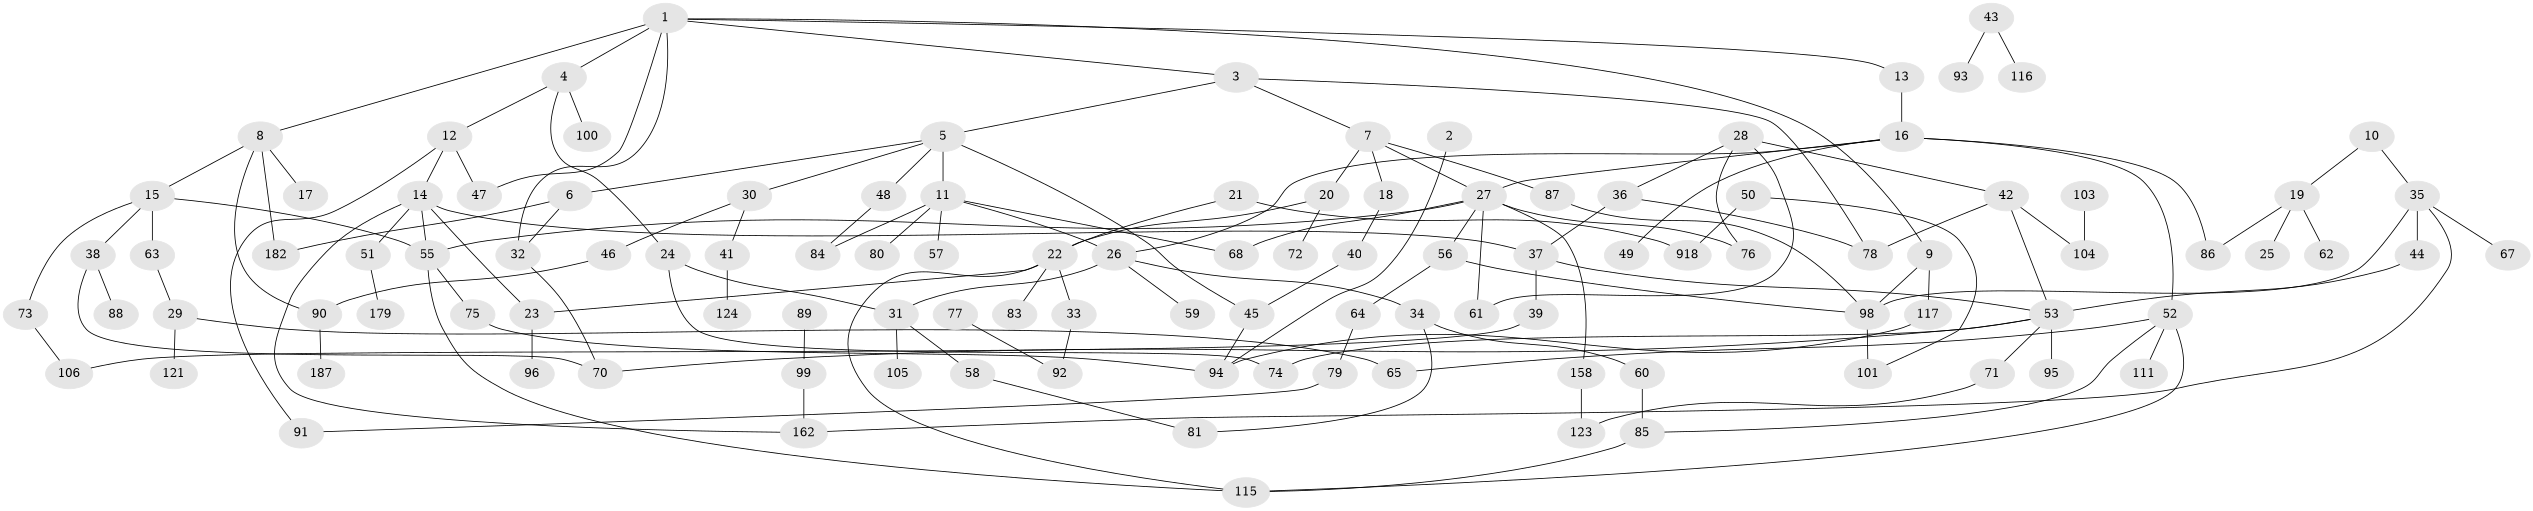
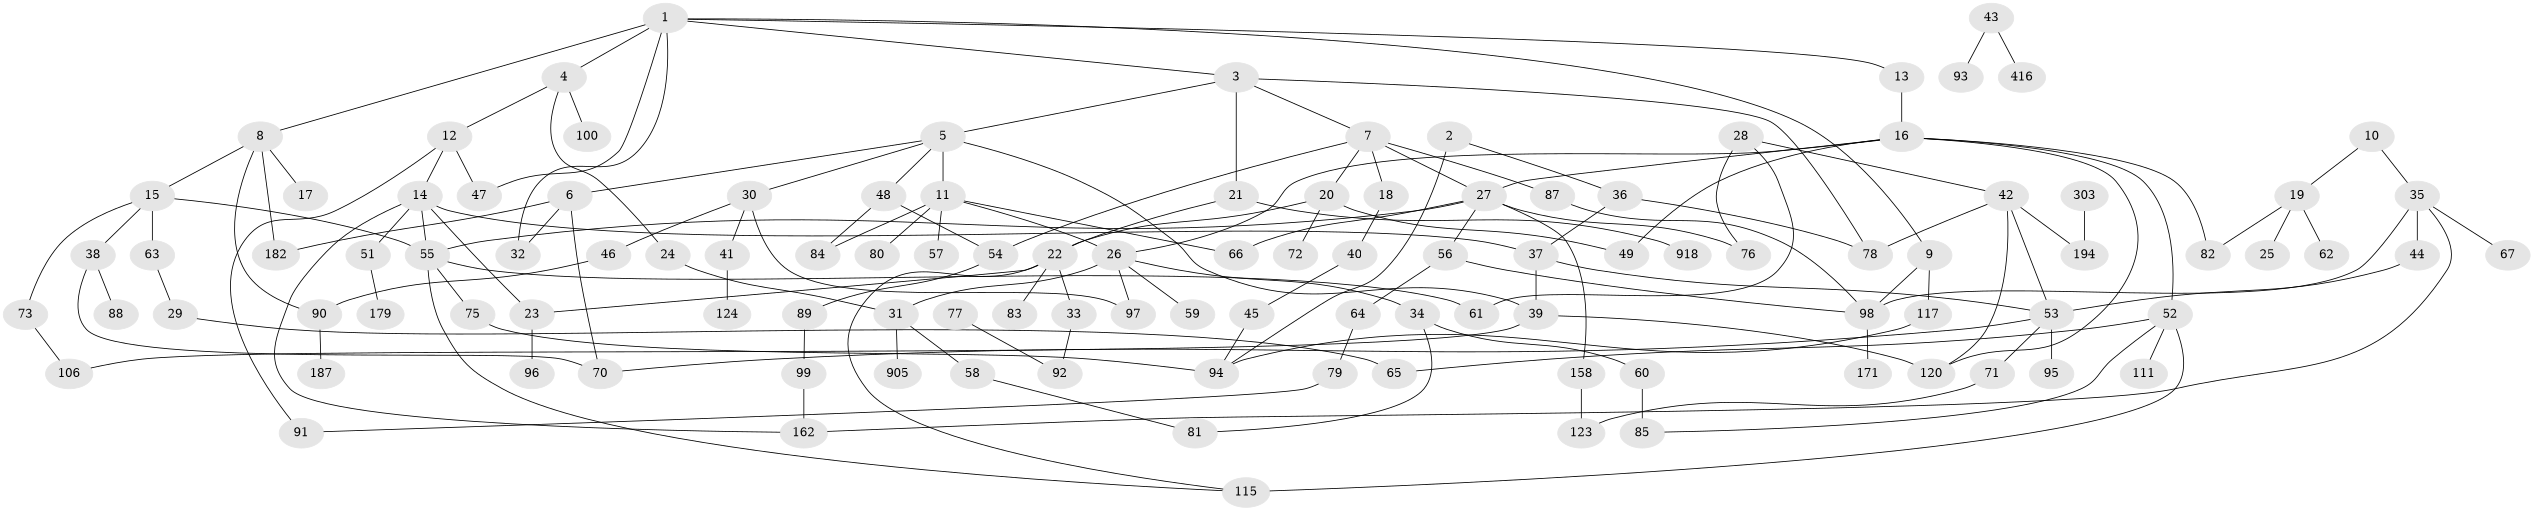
node "116": label "116" -> "416"
edge "3" -- "21": added
edge "28" -- "36": now "2" -- "36"
node "50": removed
node "103": label "103" -> "303"
edge "5" -- "45": now "5" -- "39"
edge "20" -- "49": added
node "54": added
node "68": label "68" -> "66"
edge "27" -- "61": now "55" -- "61"
node "104": label "104" -> "194"
node "86": label "86" -> "82"
edge "32" -- "70": now "6" -- "70"
node "97": added
node "121": removed
node "105": label "105" -> "905"
node "74": removed
node "101": label "101" -> "171"
node "120": added
edge "85" -- "115": removed
